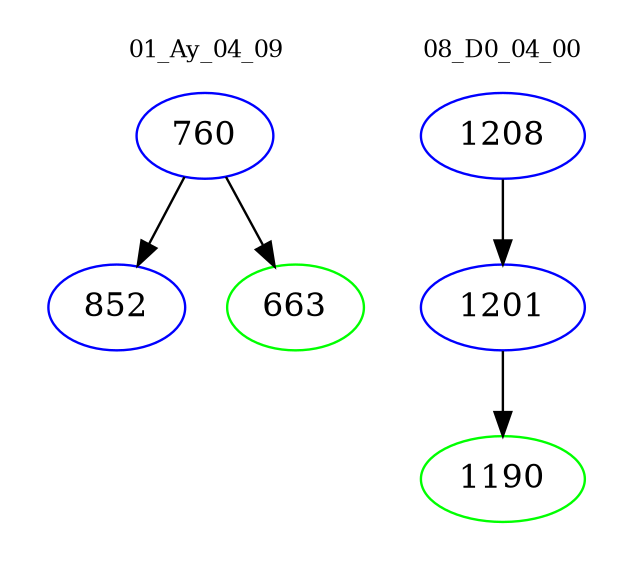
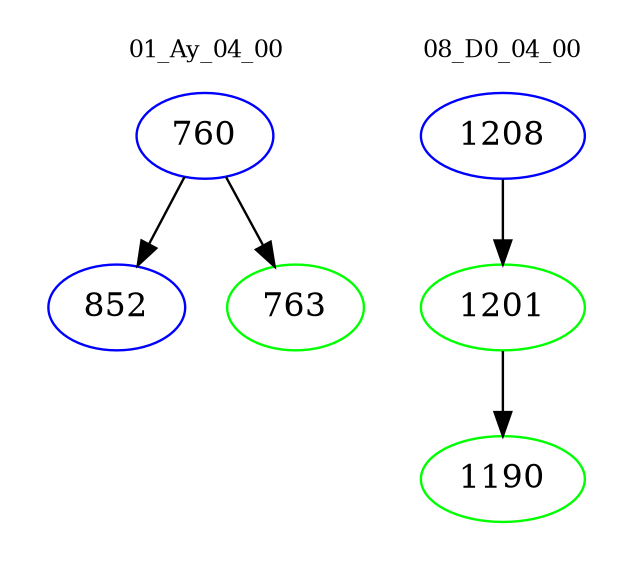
cluster "01_Ay_04_09": label "01_Ay_04_09" -> "01_Ay_04_00"
node "663": label "663" -> "763"
node "1201": color blue -> green
